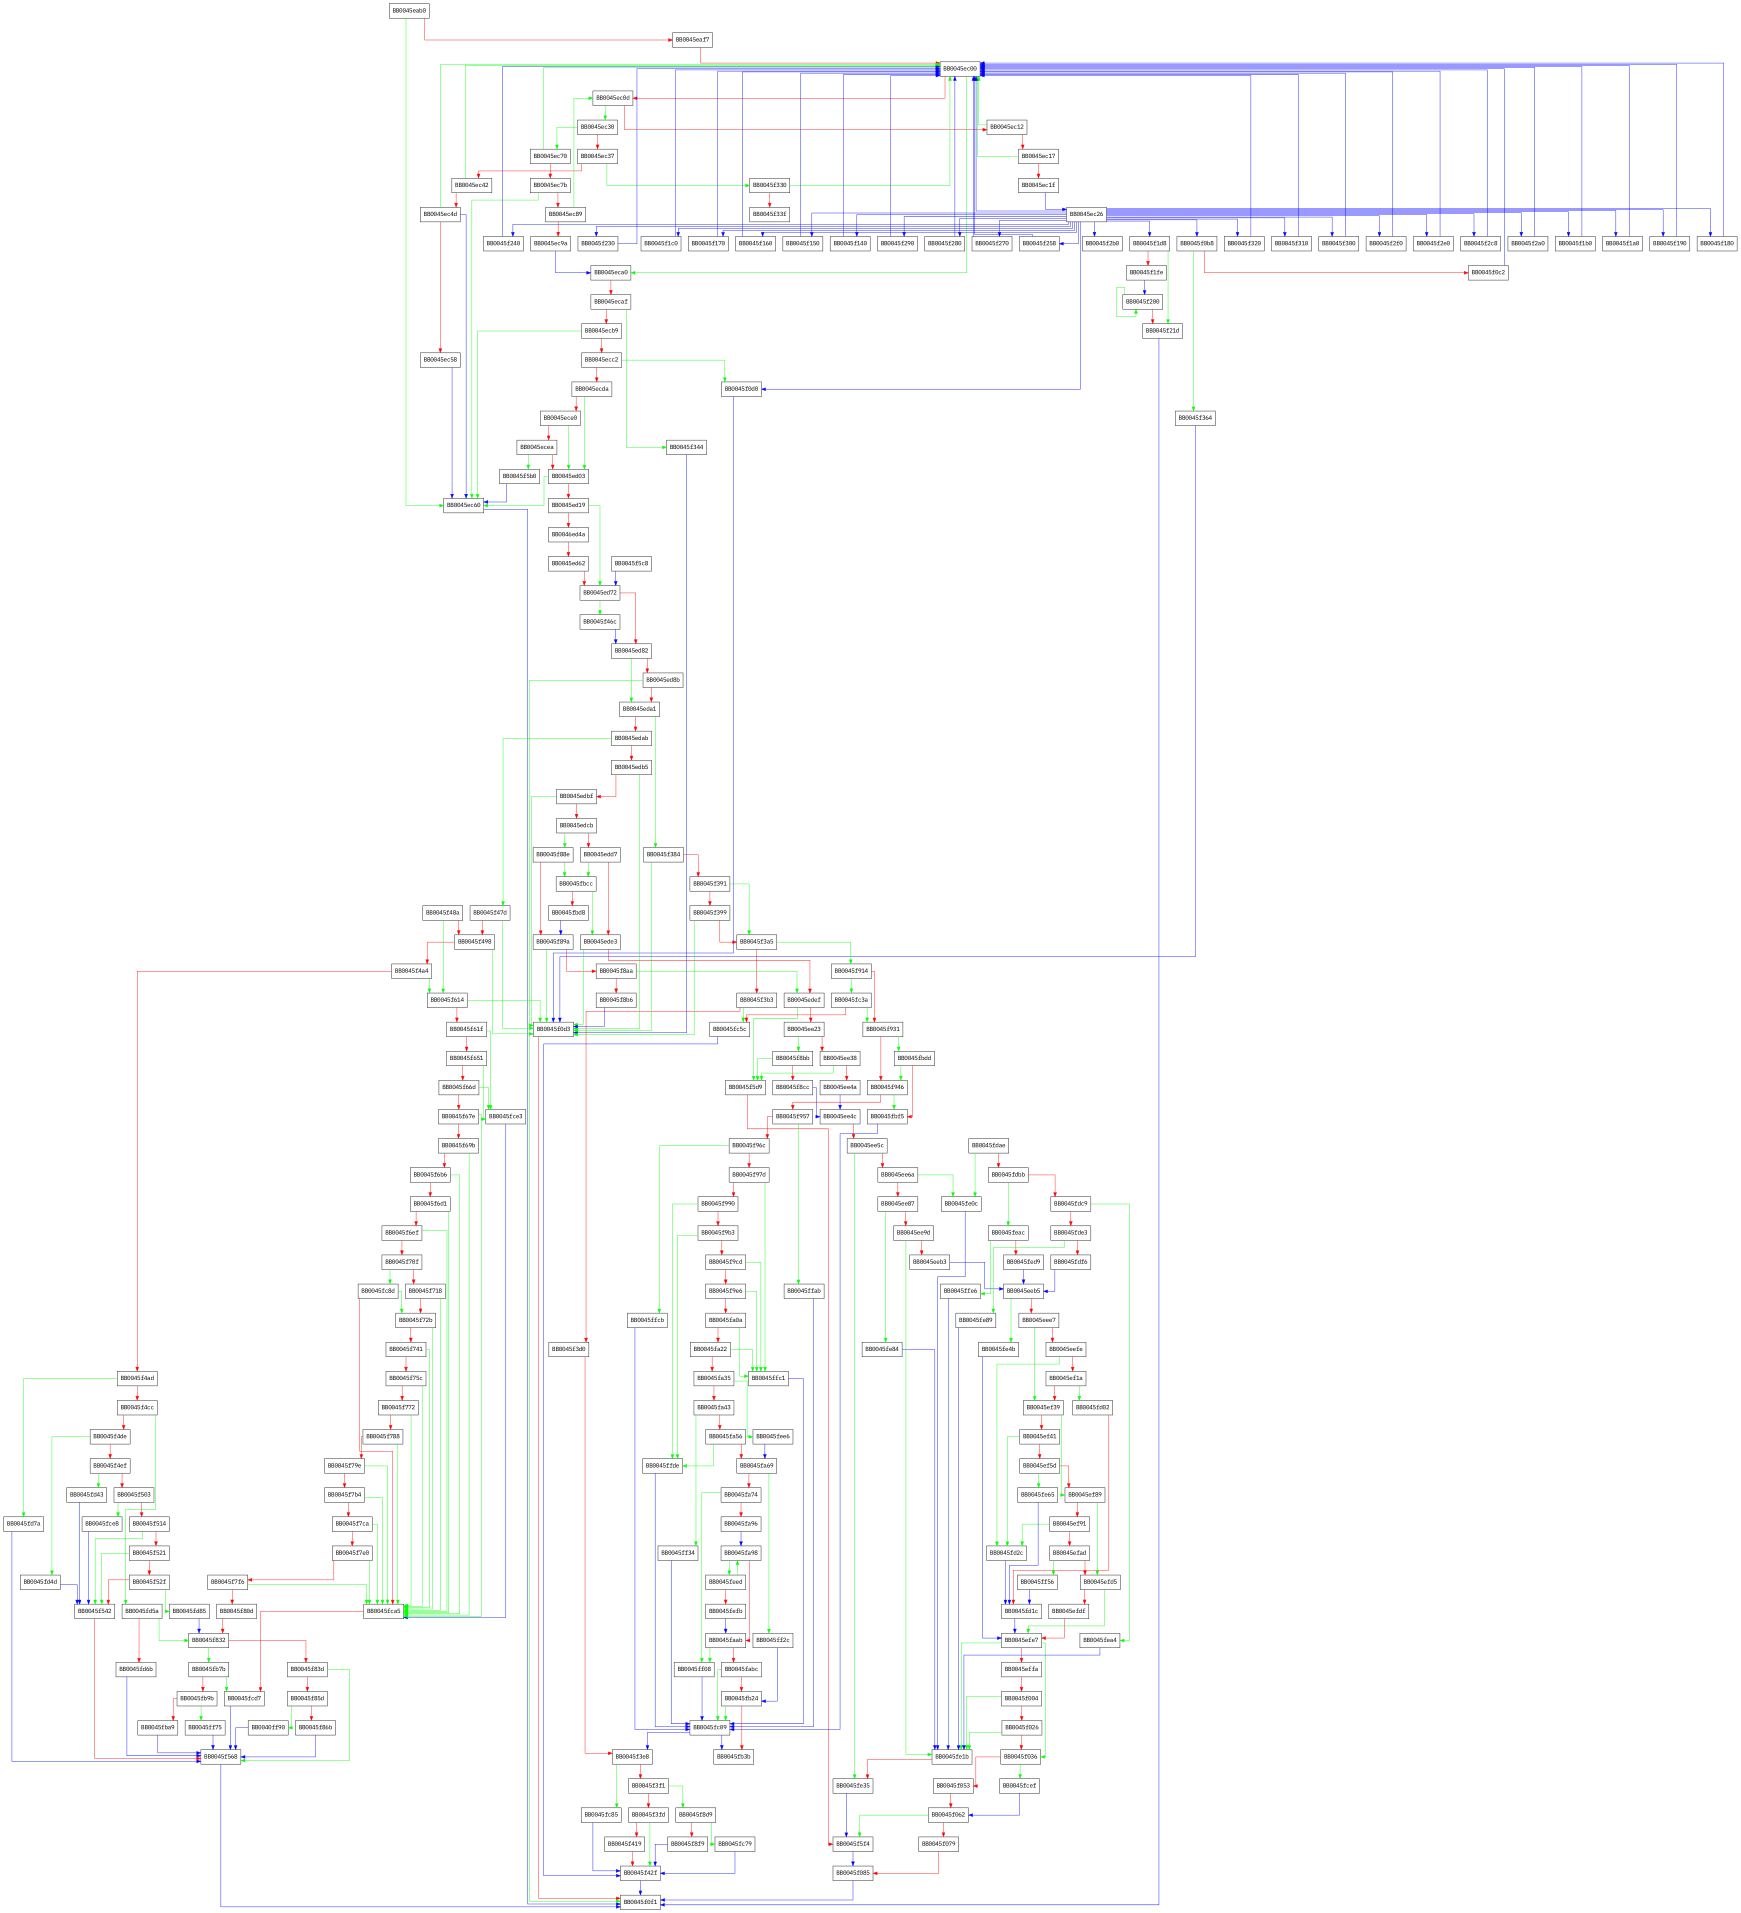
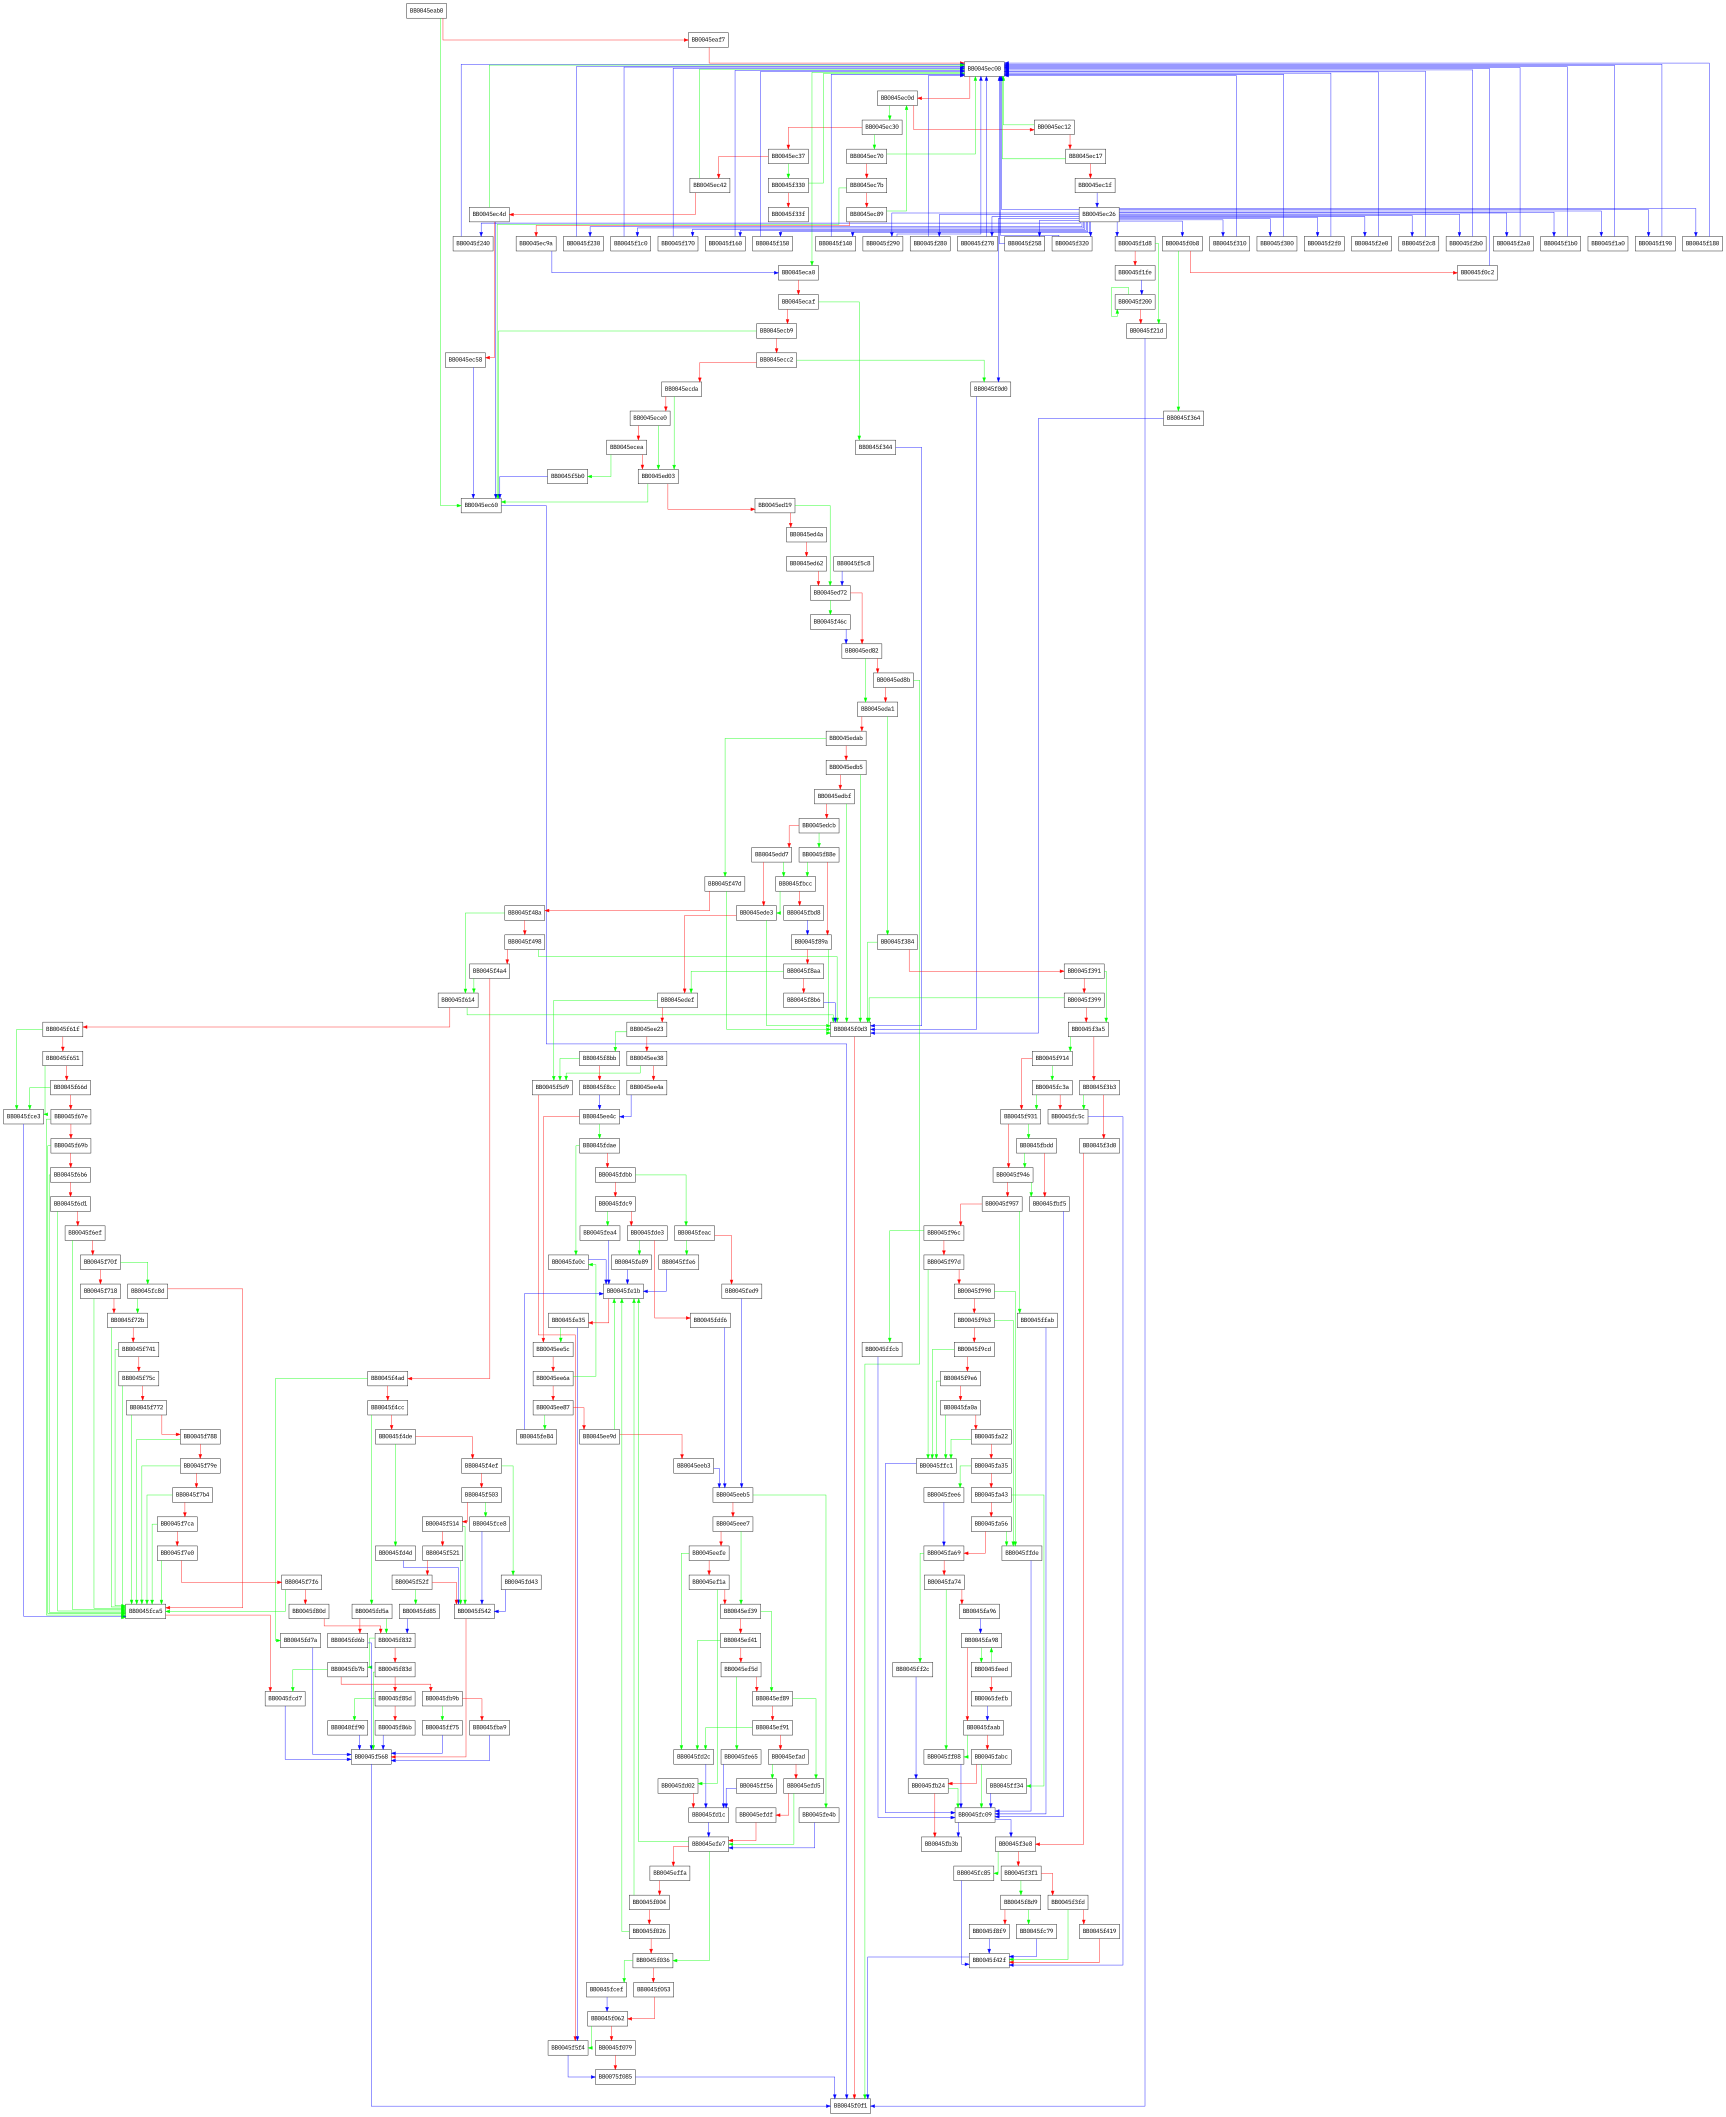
edge "BB0045f2b0" -> "BB0045ec00": added
node "BB0046ed4a": label "BB0046ed4a" -> "BB0045ed4a"
edge "BB0045f47d" -> "BB0045f498": now "BB0045f47d" -> "BB0045f48a"
edge "BB0045ee4c" -> "BB0045fdae": added
edge "BB0045ee5c" -> "BB0045fe35": reversed
node "BB0045fefb": label "BB0045fefb" -> "BB0065fefb"
node "BB0045f085": label "BB0045f085" -> "BB0075f085"
